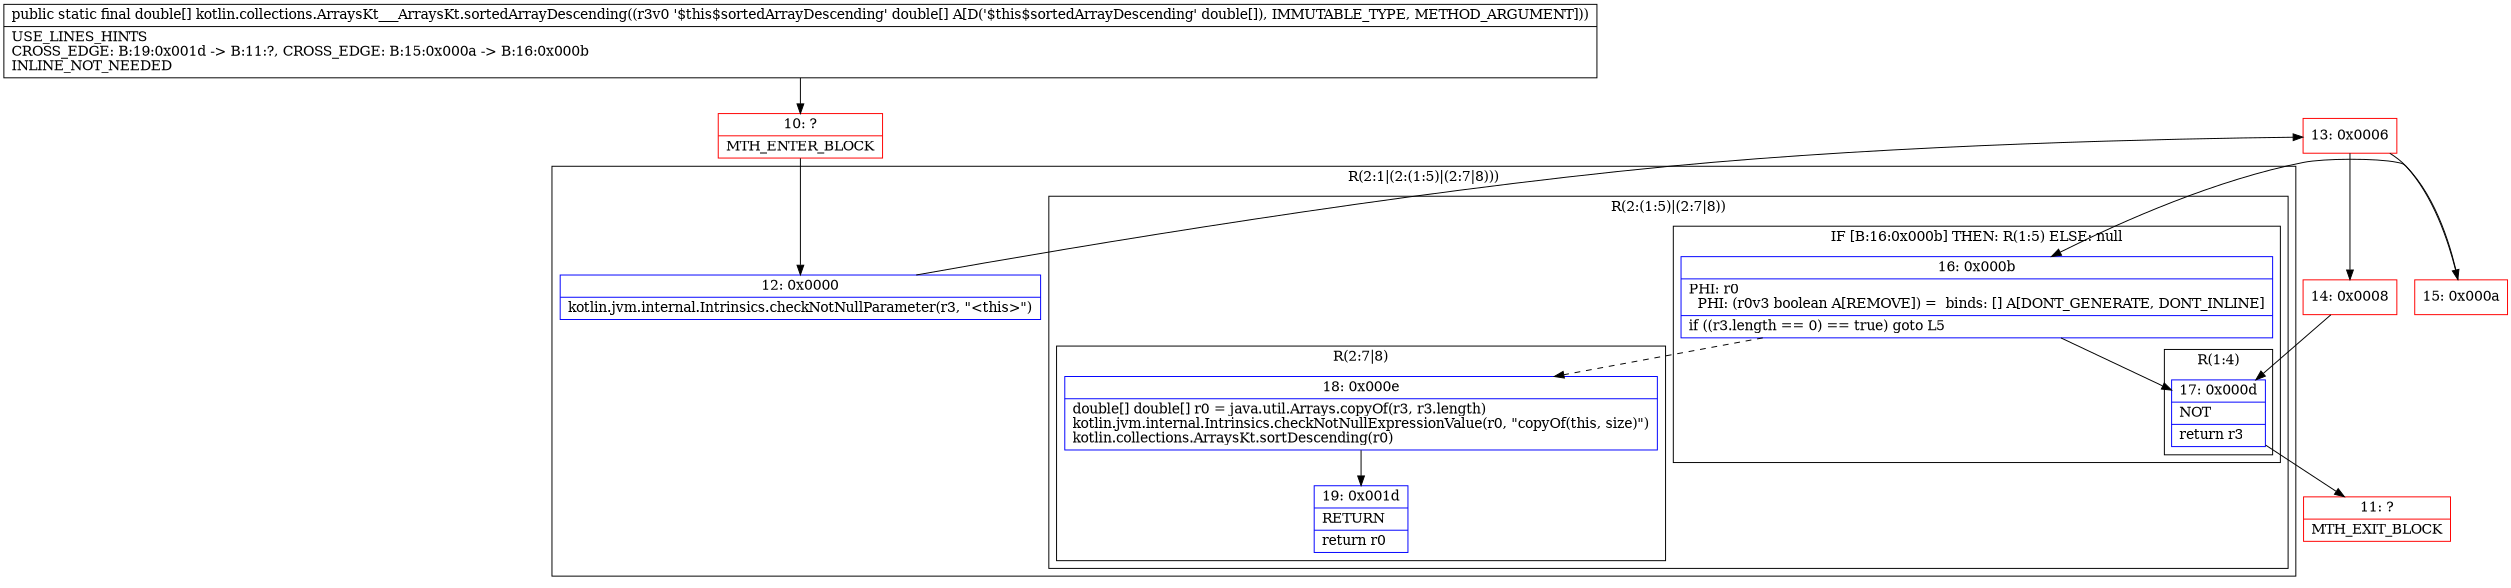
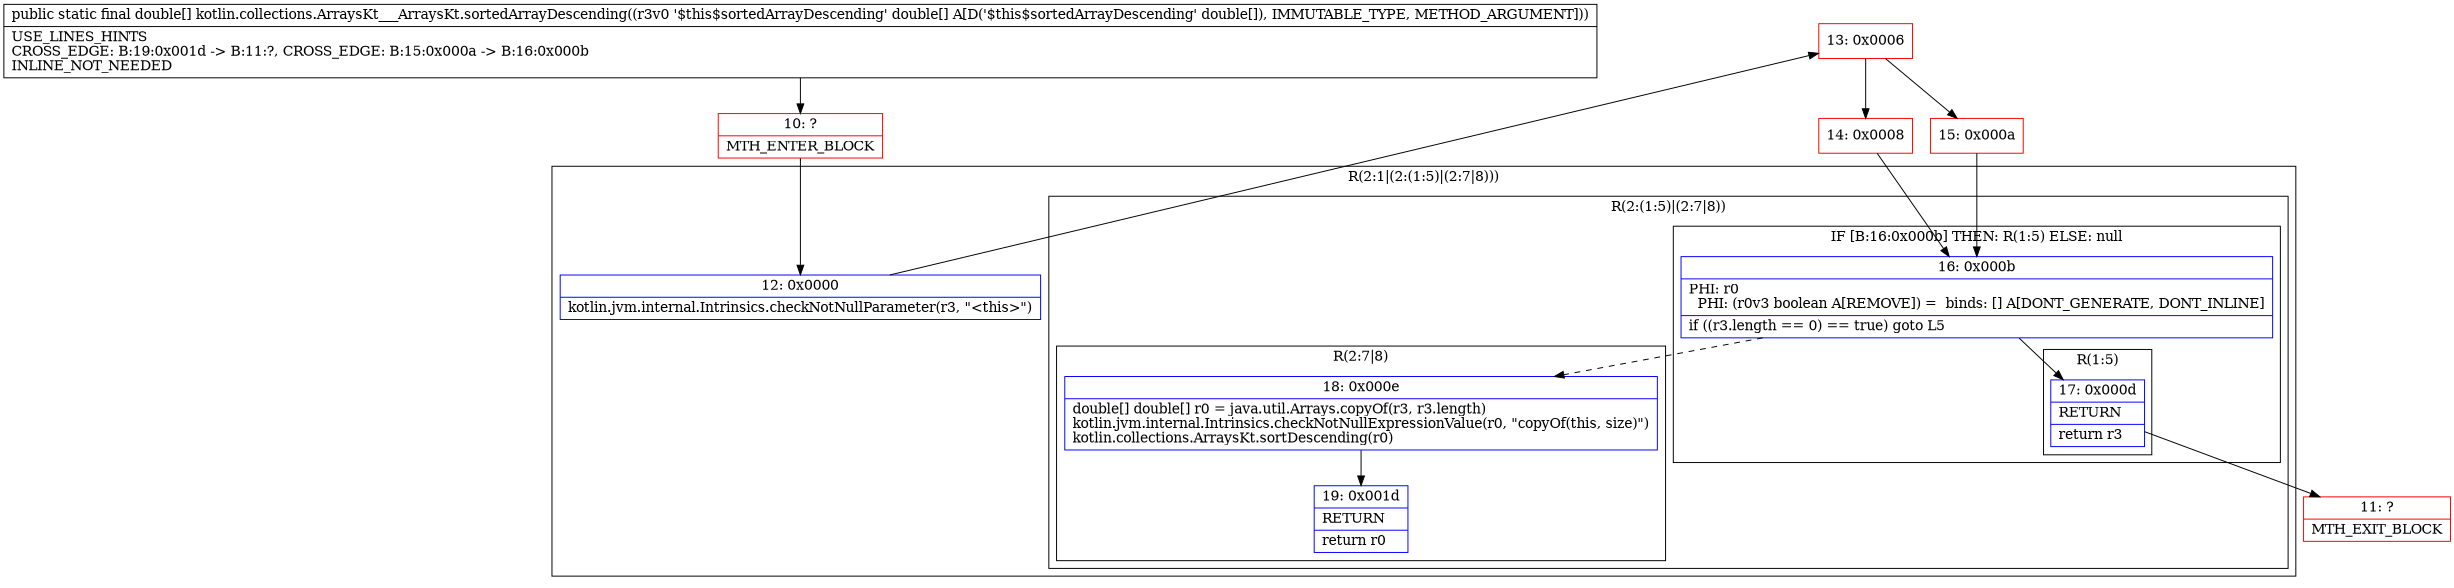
edge "14: 0x0008" -> "17: 0x000d": now "14: 0x0008" -> "16: 0x000b"
cluster "R(1:4)": label "R(1:4)" -> "R(1:5)"
node "17: 0x000d": text "NOT" -> "RETURN"
